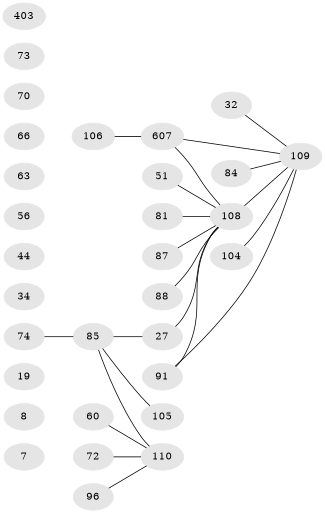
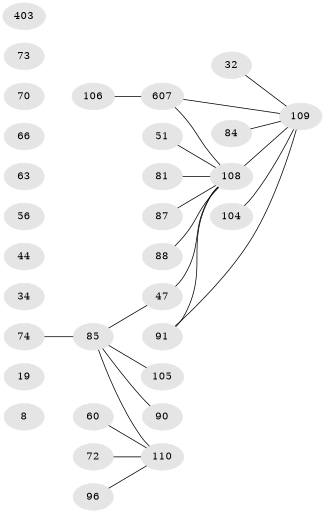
node "27": label "27" -> "47"
node "90": added
node "7": removed
